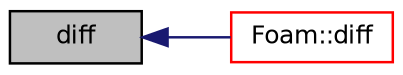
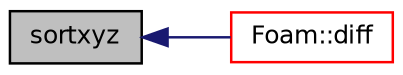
node "diff": label "diff" -> "sortxyz"
